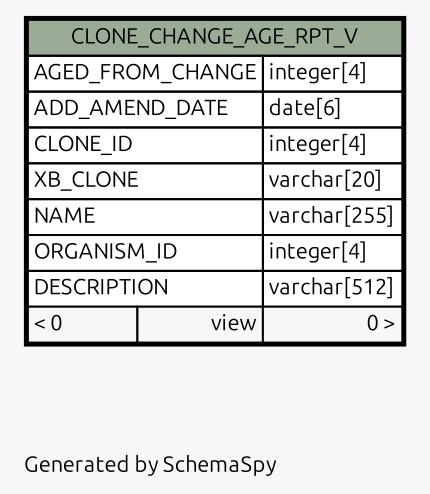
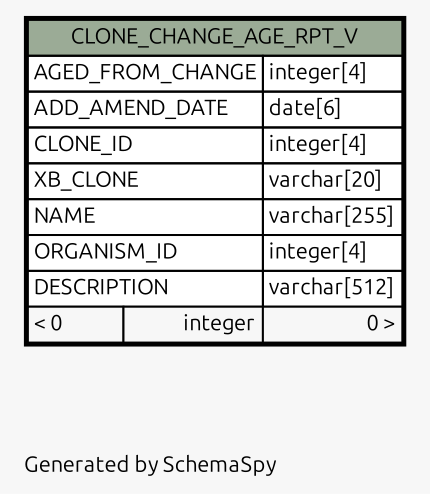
node "CLONE_CHANGE_AGE_RPT_V": text "view" -> "integer"
